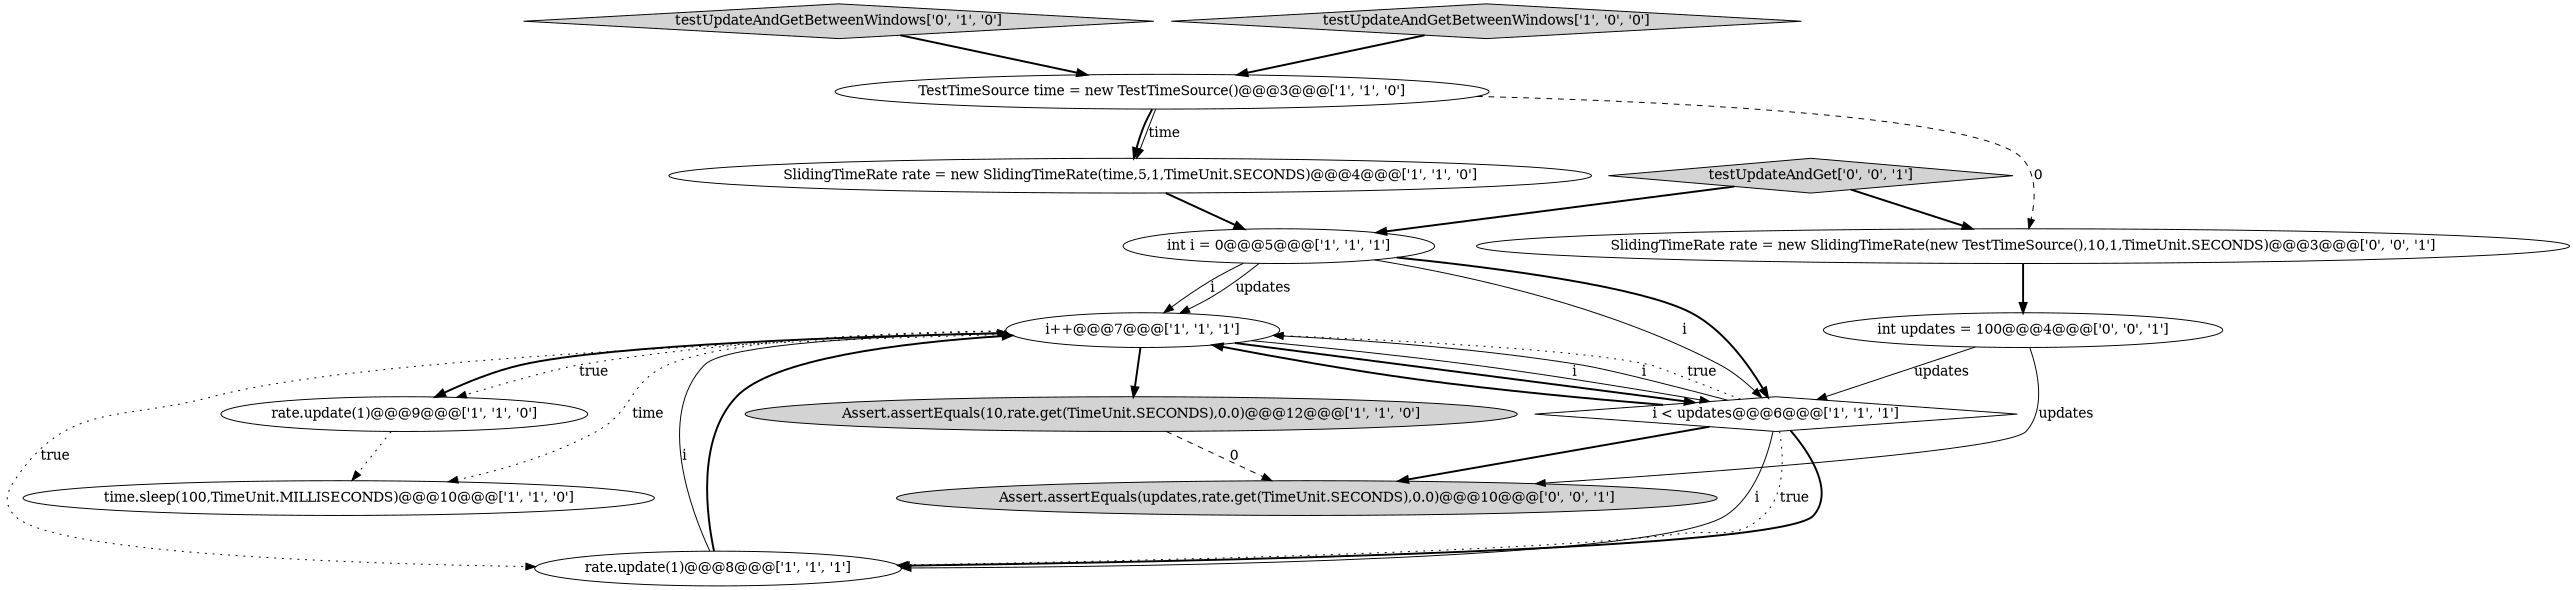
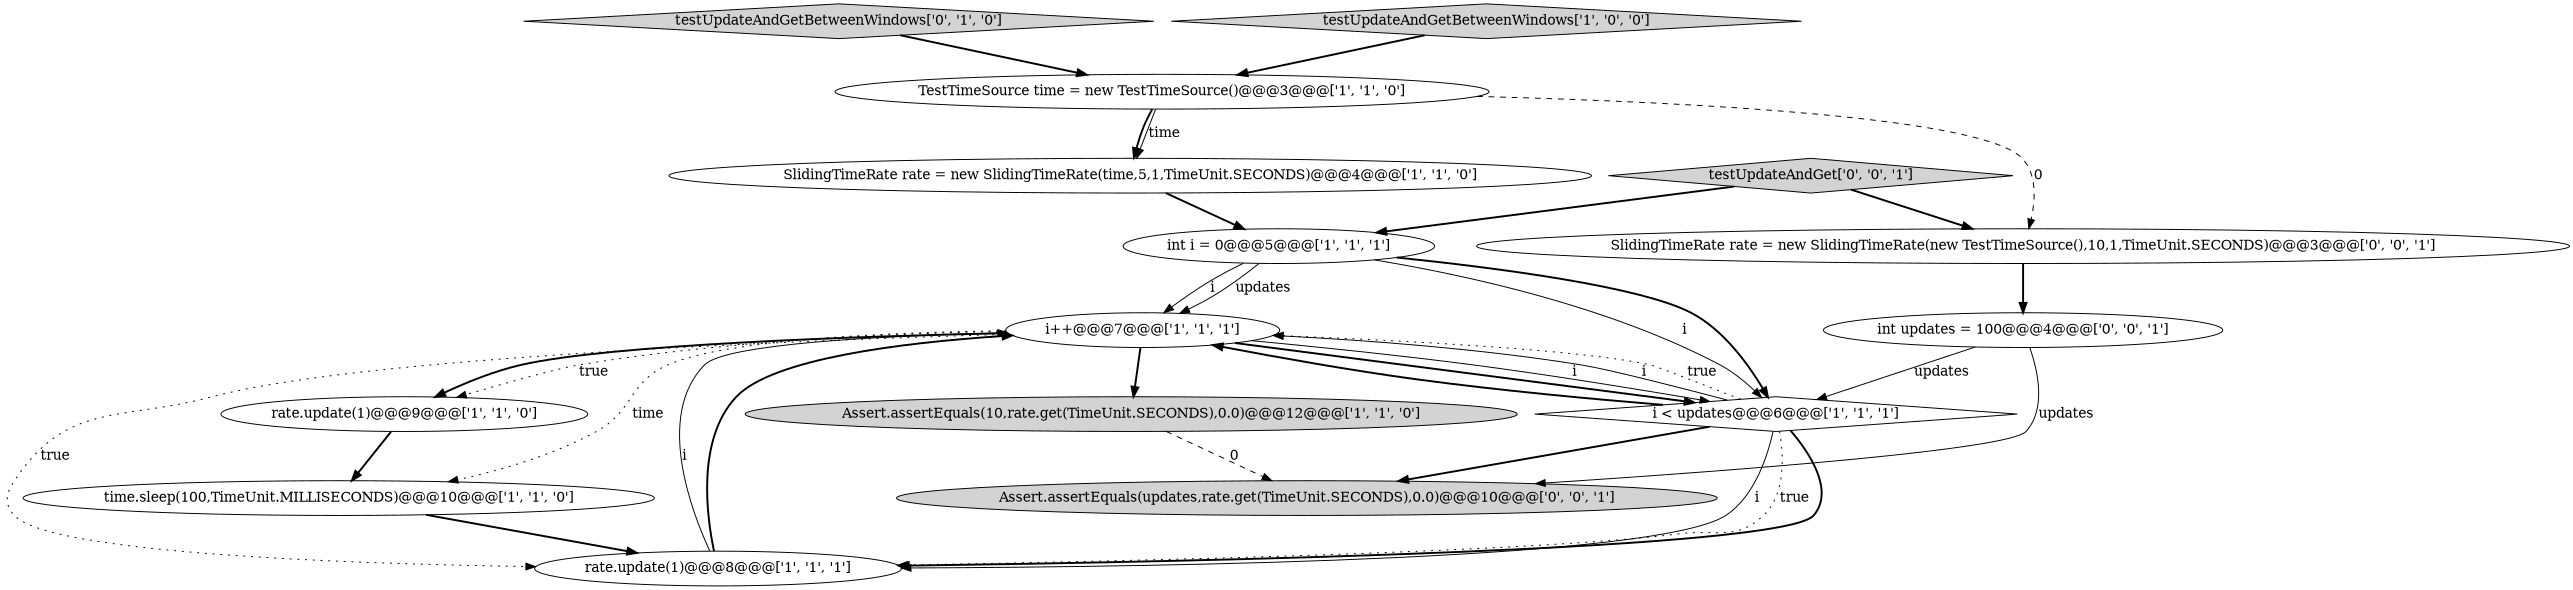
edge "rate.update(1)@@@9@@@['1', '1', '0']" -> "time.sleep(100,TimeUnit.MILLISECONDS)@@@10@@@['1', '1', '0']": style dotted -> bold
edge "time.sleep(100,TimeUnit.MILLISECONDS)@@@10@@@['1', '1', '0']" -> "rate.update(1)@@@8@@@['1', '1', '1']": added
